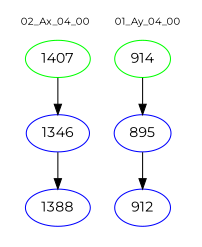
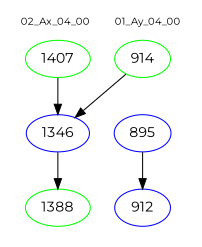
edge "914" -> "895": now "914" -> "1346"
node "1388": color blue -> green
